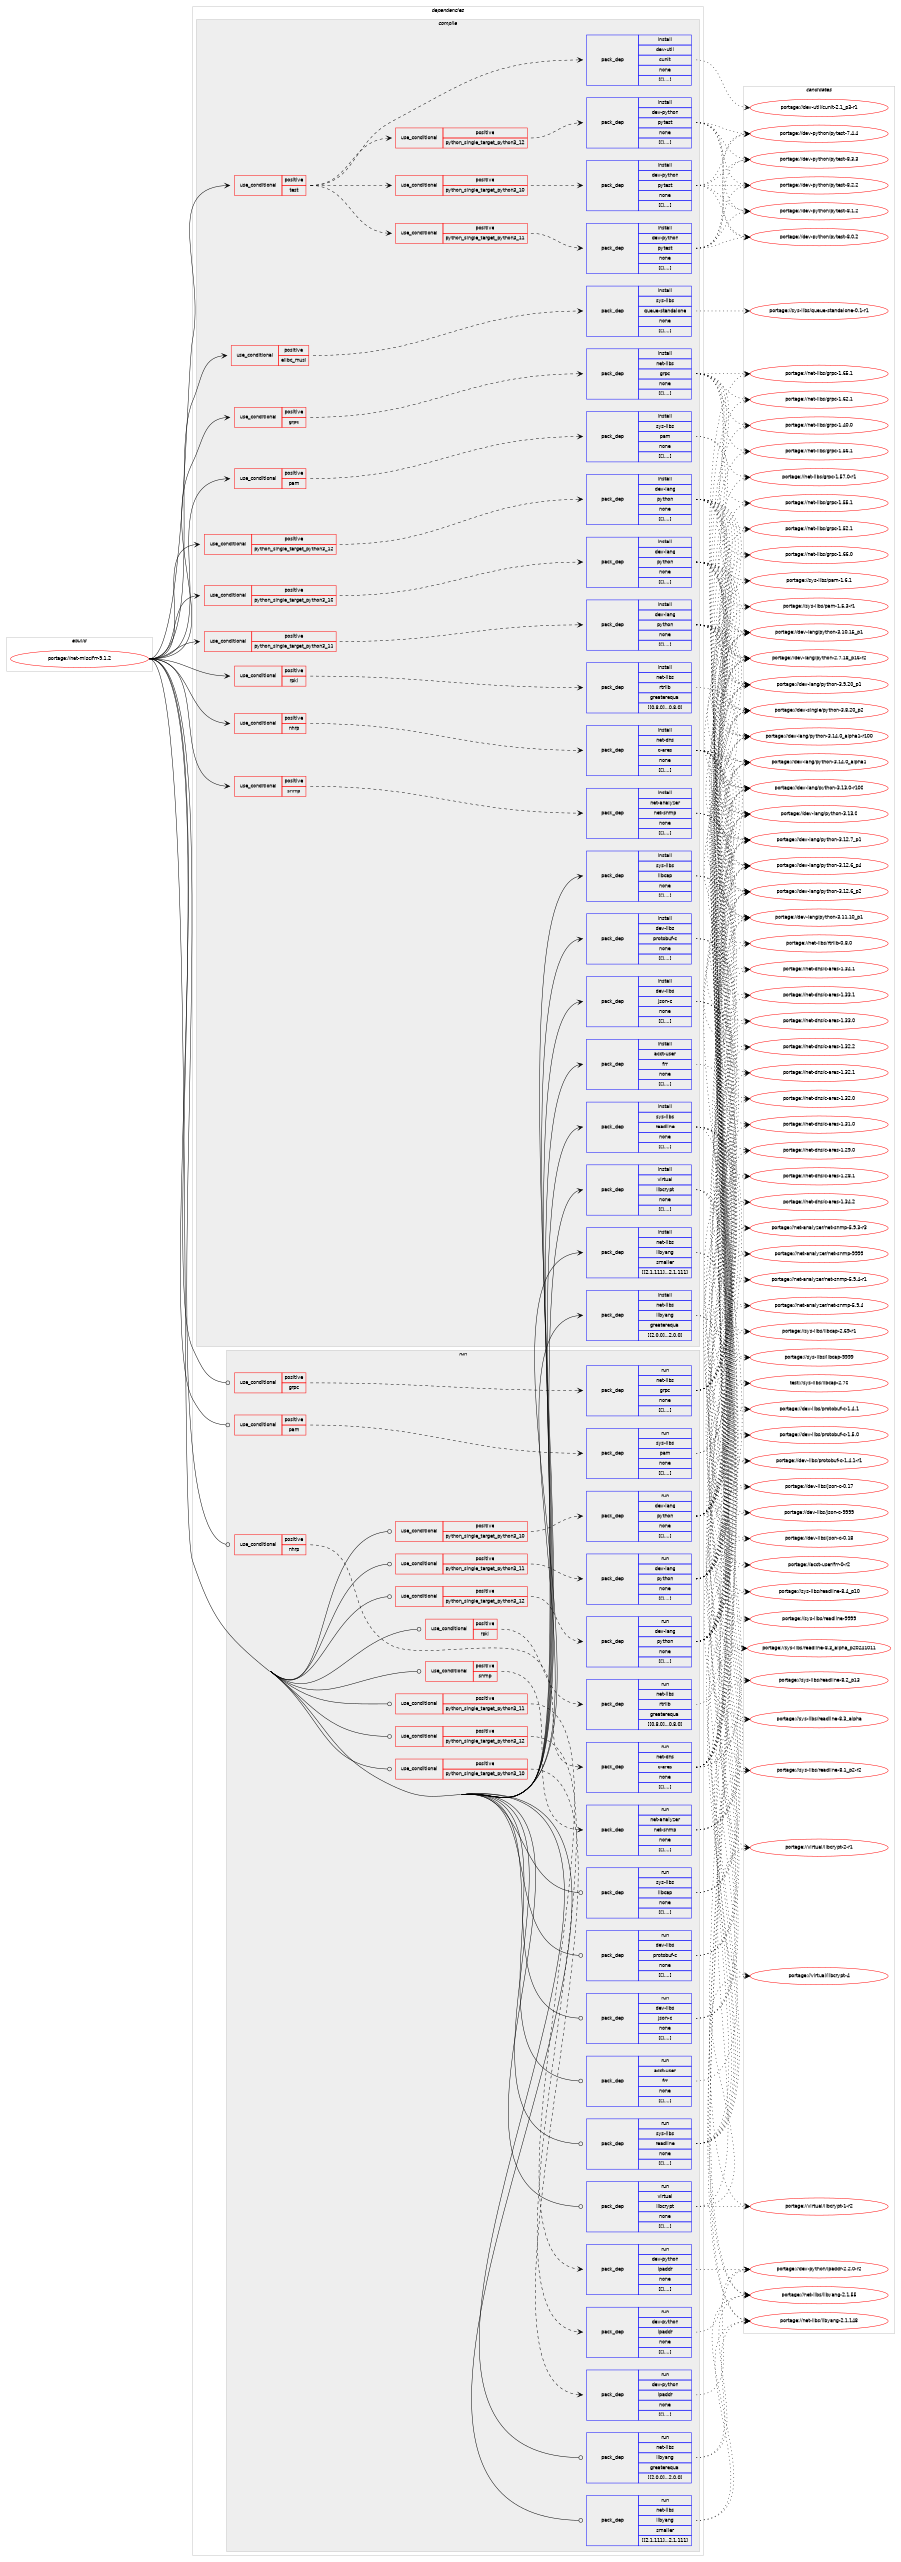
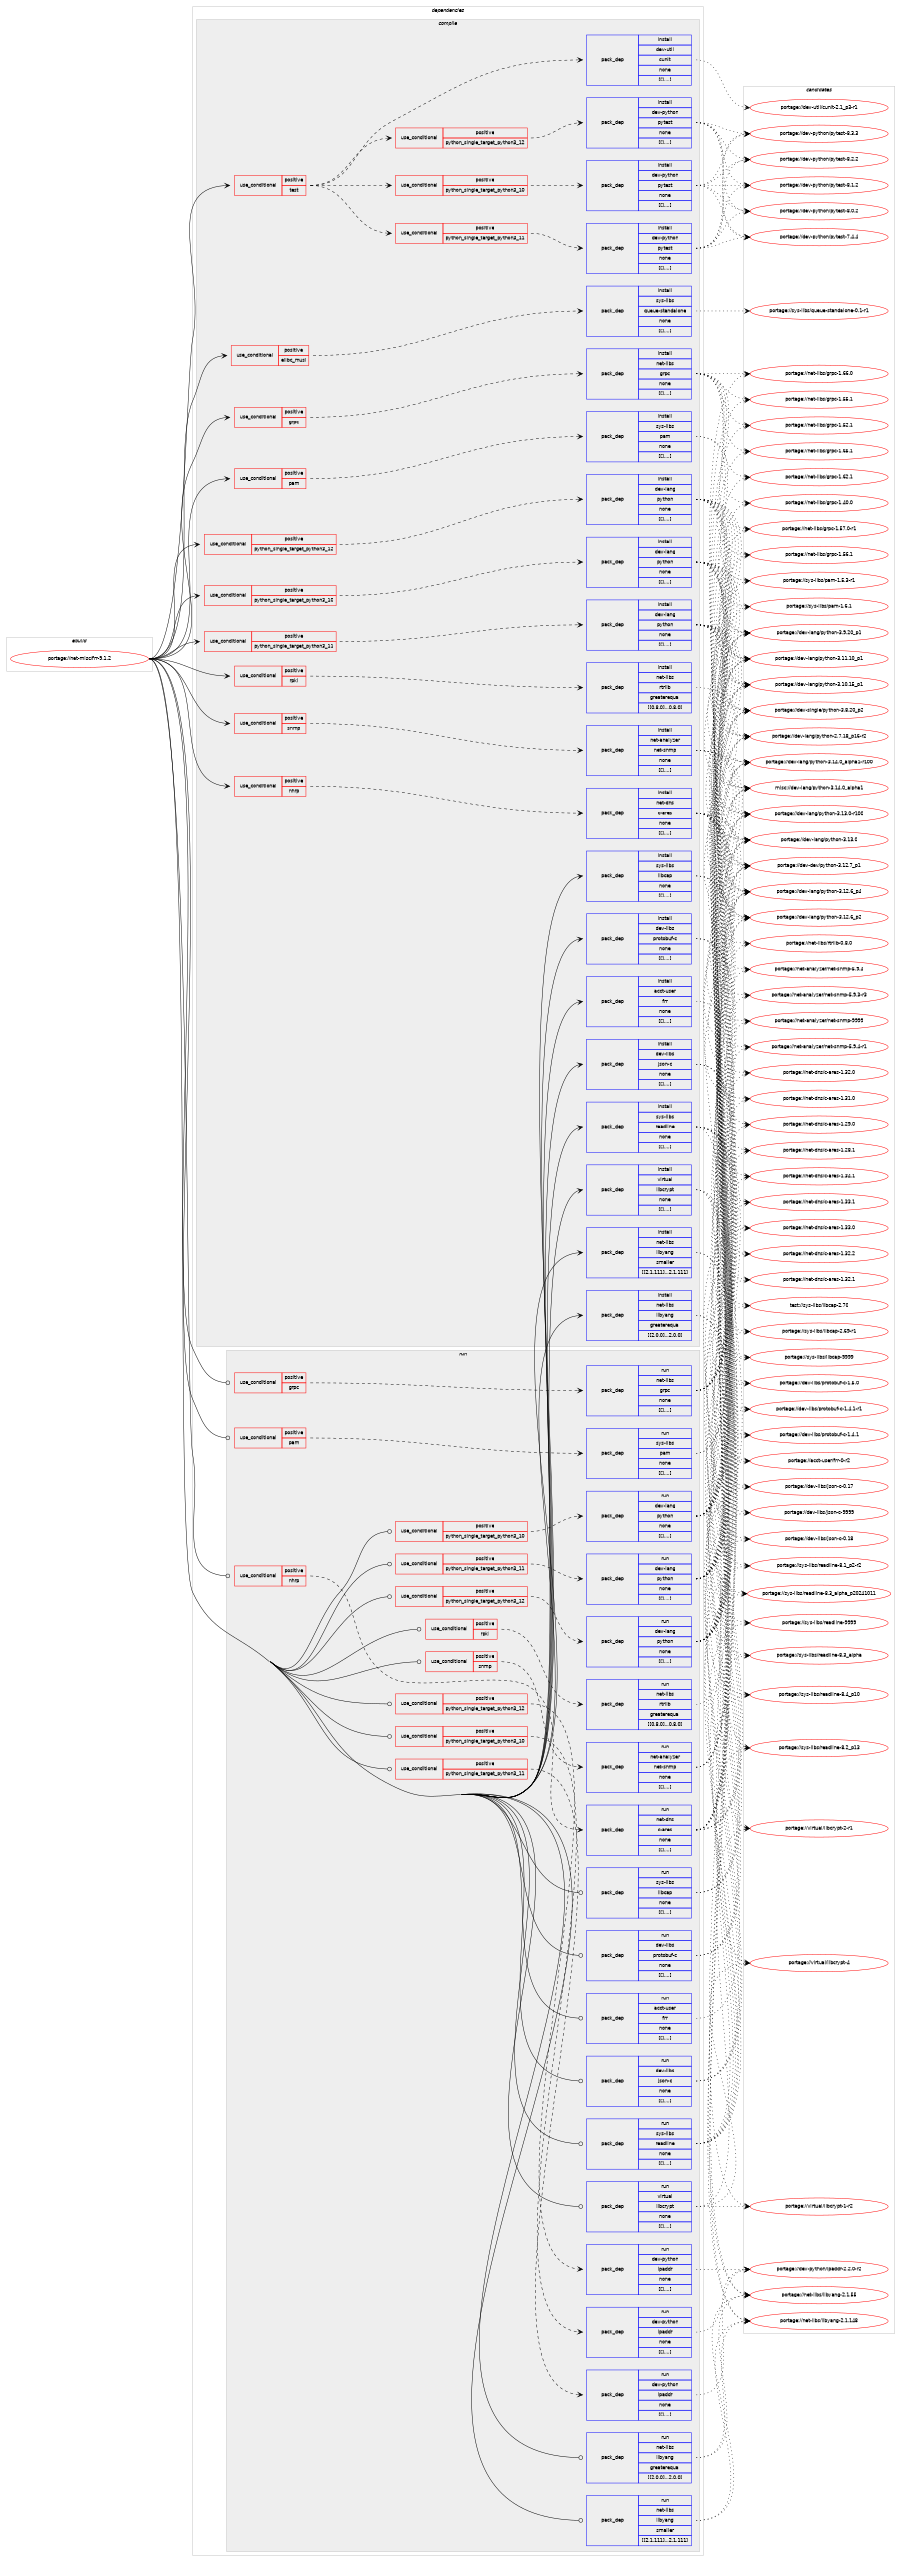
node "portage://dev-lang/python-3.14.0_alpha1": label "portage://dev-lang/python-3.14.0_alpha1" -> "misc://dev-lang/python-3.14.0_alpha1"
node "portage://dev-lang/python-3.12.7_p1": label "portage://dev-lang/python-3.12.7_p1" -> "portage://dev-dev/python-3.12.7_p1"
node "portage://net-dns/c-ares-1.34.2": removed
